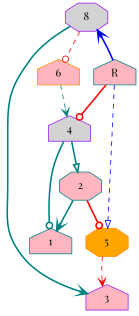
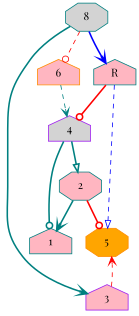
node "8": color purple -> teal
edge "R" -> "8": reversed
edge "5" -> "3": reversed
